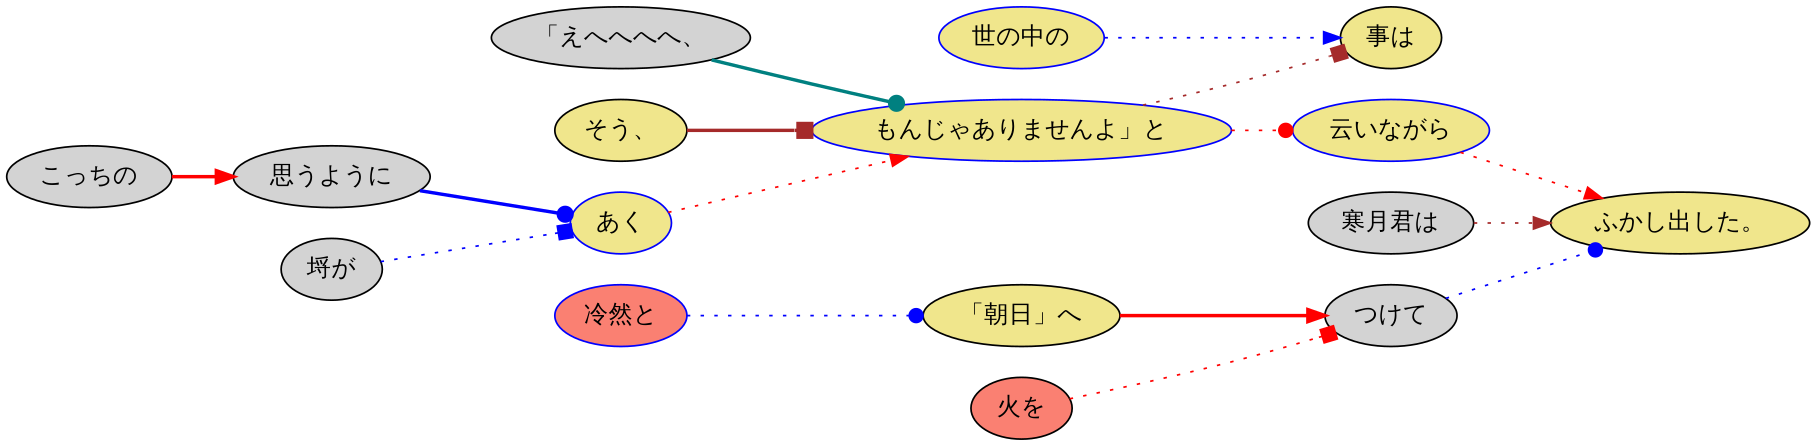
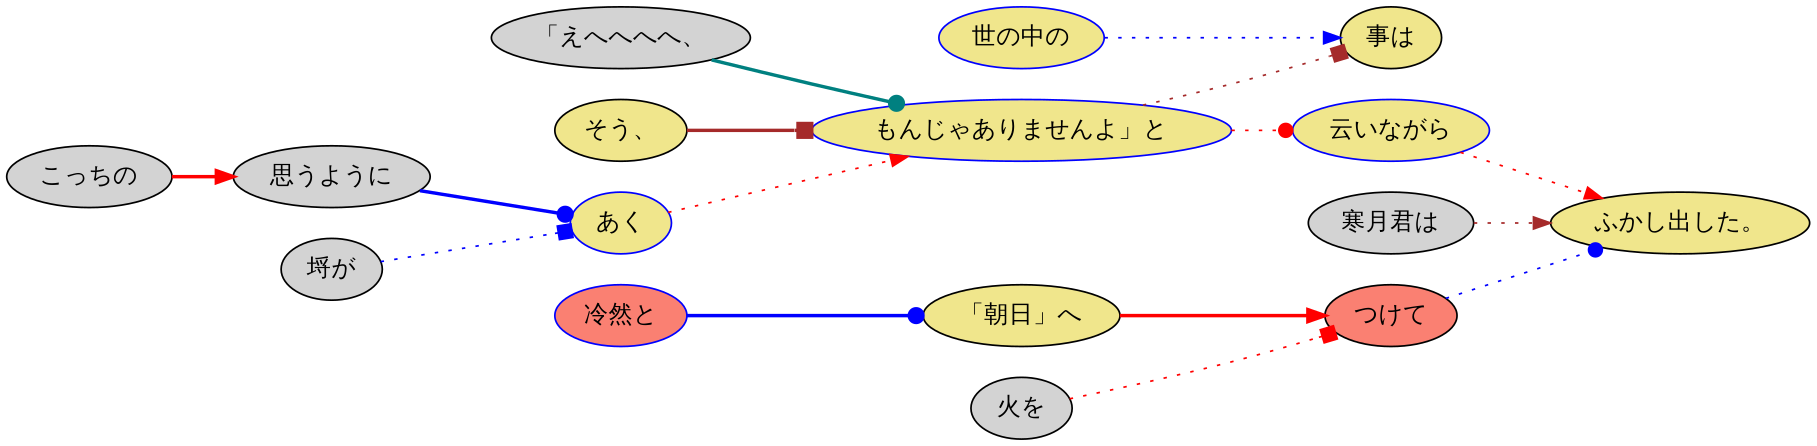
edge "冷然と" -> "「朝日」へ": style dotted -> bold
node "つけて": fillcolor lightgrey -> salmon
node "火を": fillcolor salmon -> lightgrey
